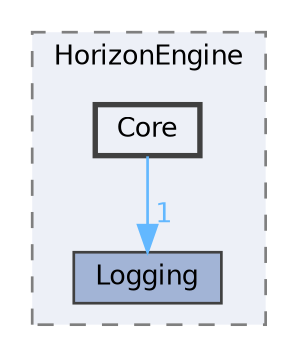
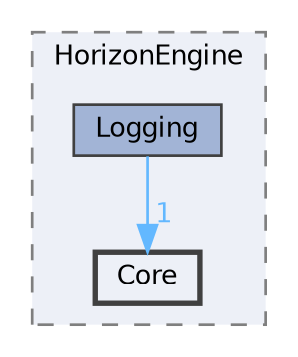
edge "Core" -> "Logging": reversed
